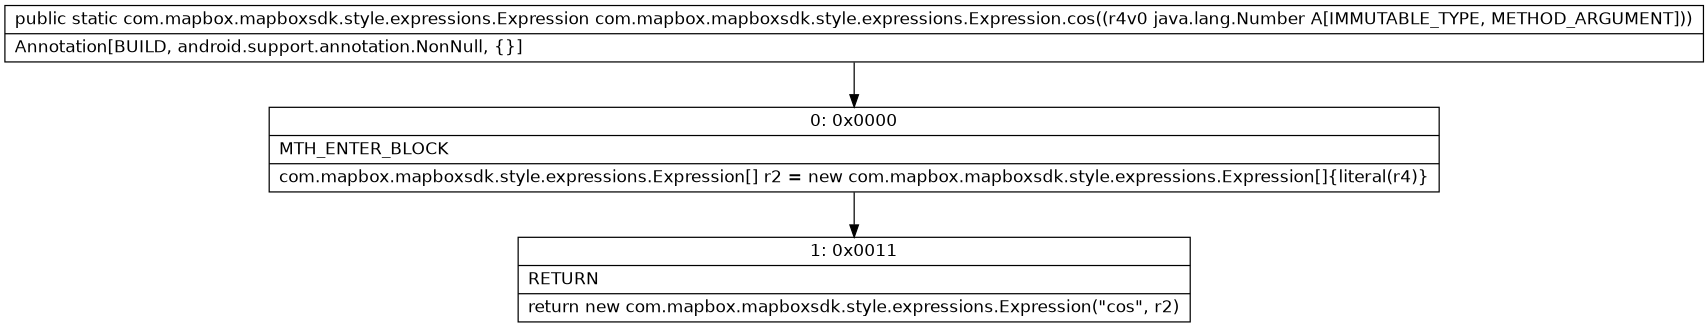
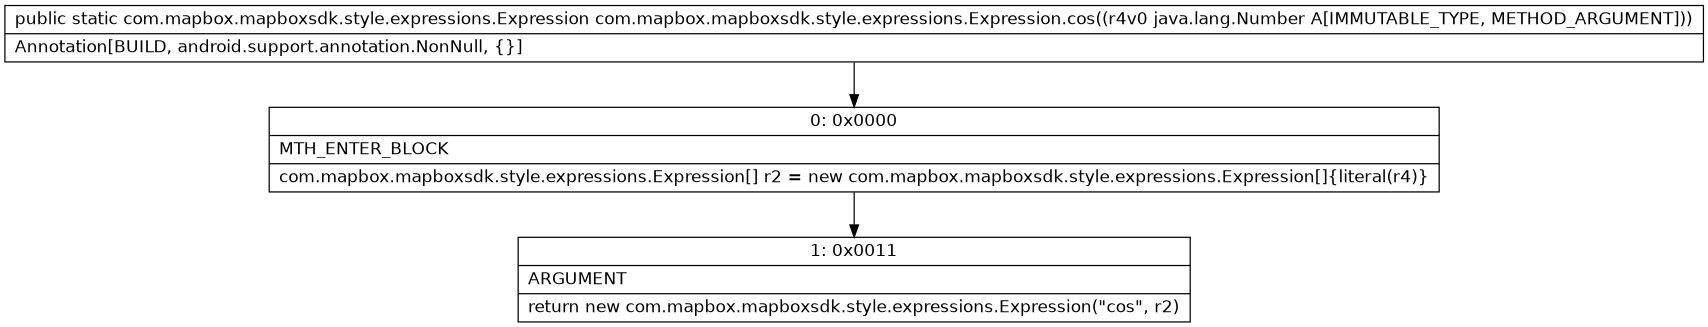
node "1: 0x0011": text "RETURN" -> "ARGUMENT"
